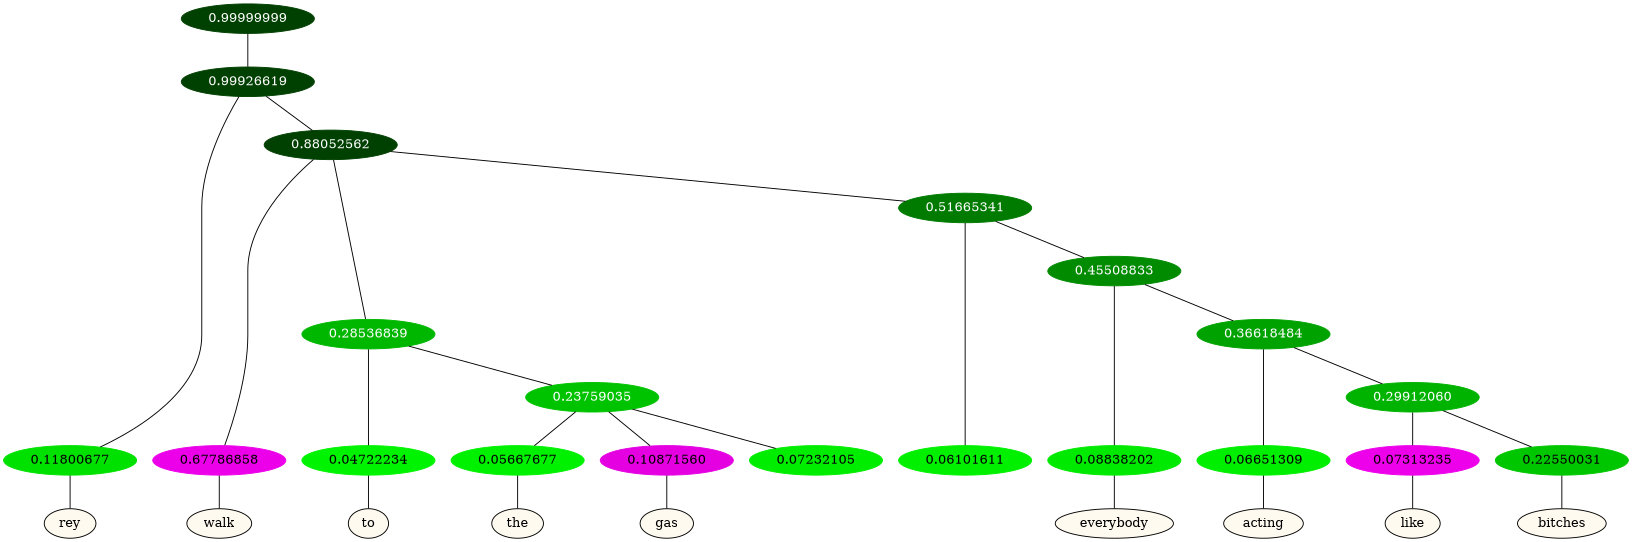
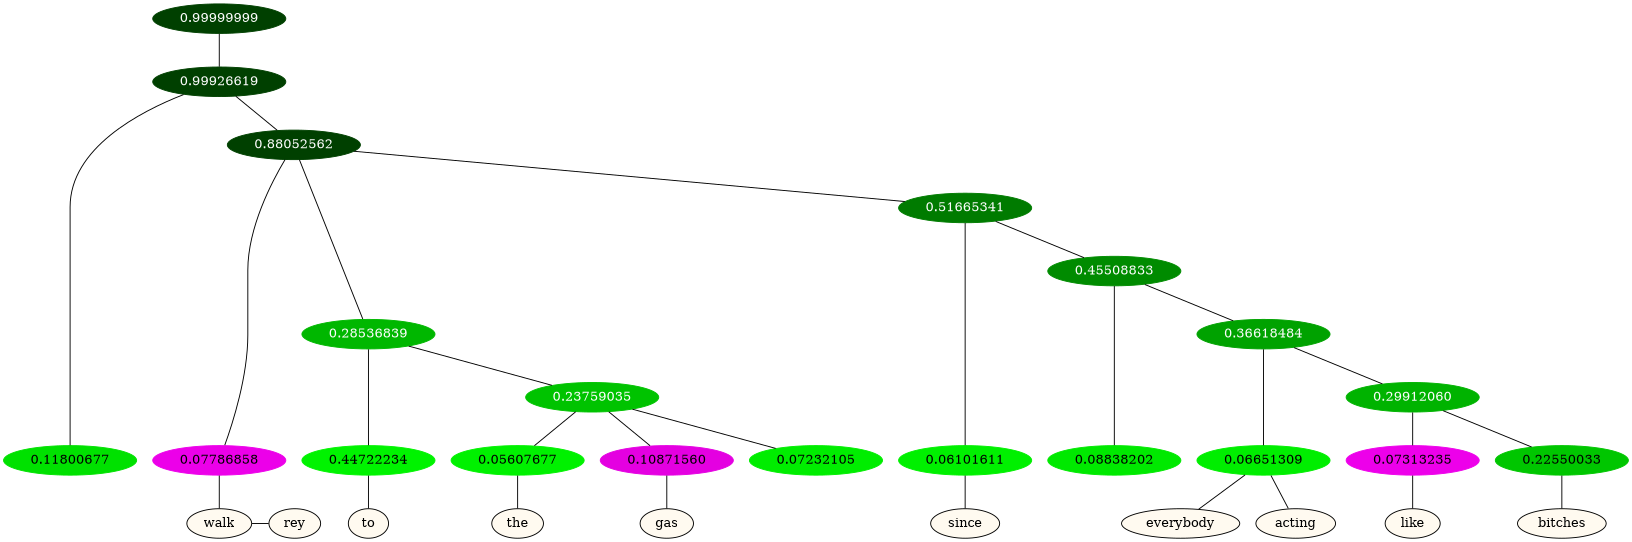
node "0.67786858": label "0.67786858" -> "0.07786858"
node "0.04722234": label "0.04722234" -> "0.44722234"
node "0.05667677": label "0.05667677" -> "0.05607677"
node "0.22550031": label "0.22550031" -> "0.22550033"
edge "0.11800677" -- "rey": now "walk" -- "rey"
edge "0.08838202" -- "everybody": now "0.06651309" -- "everybody"
node "since": added
